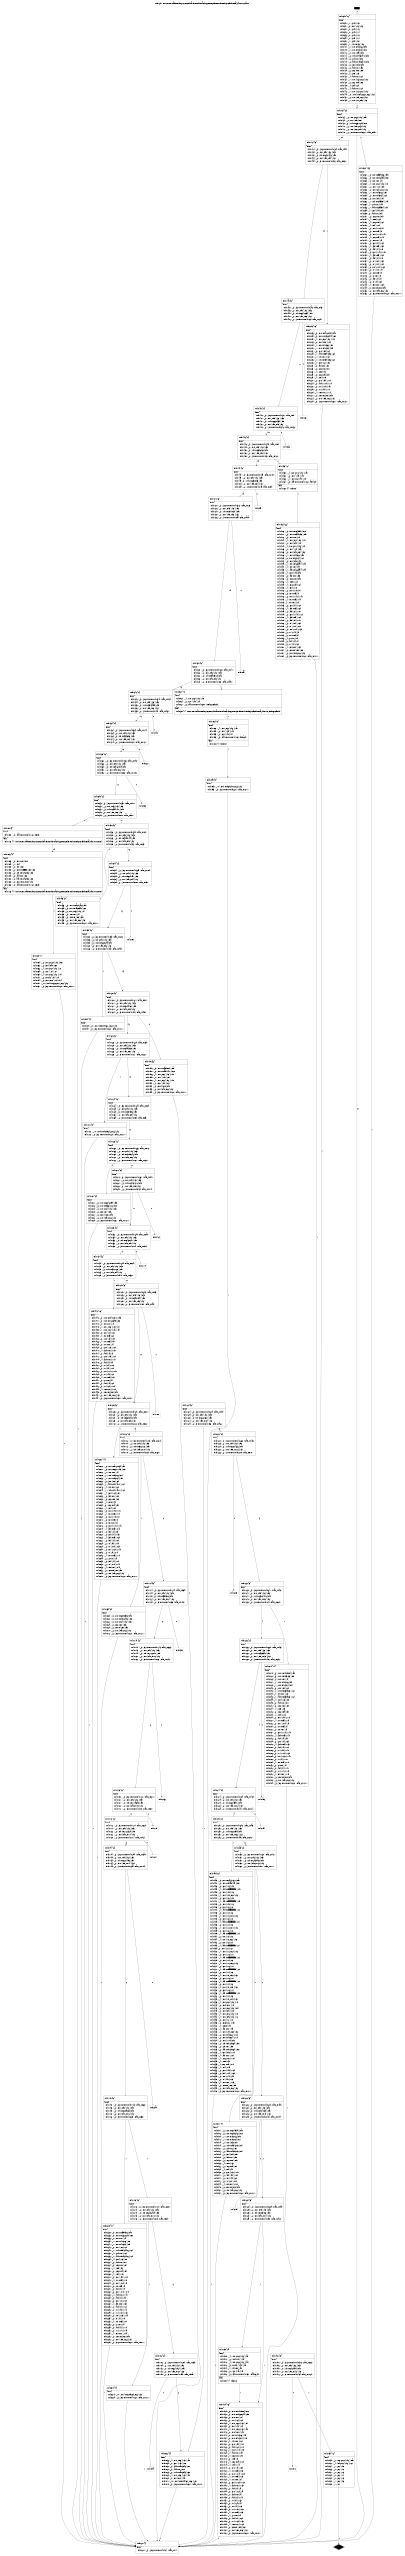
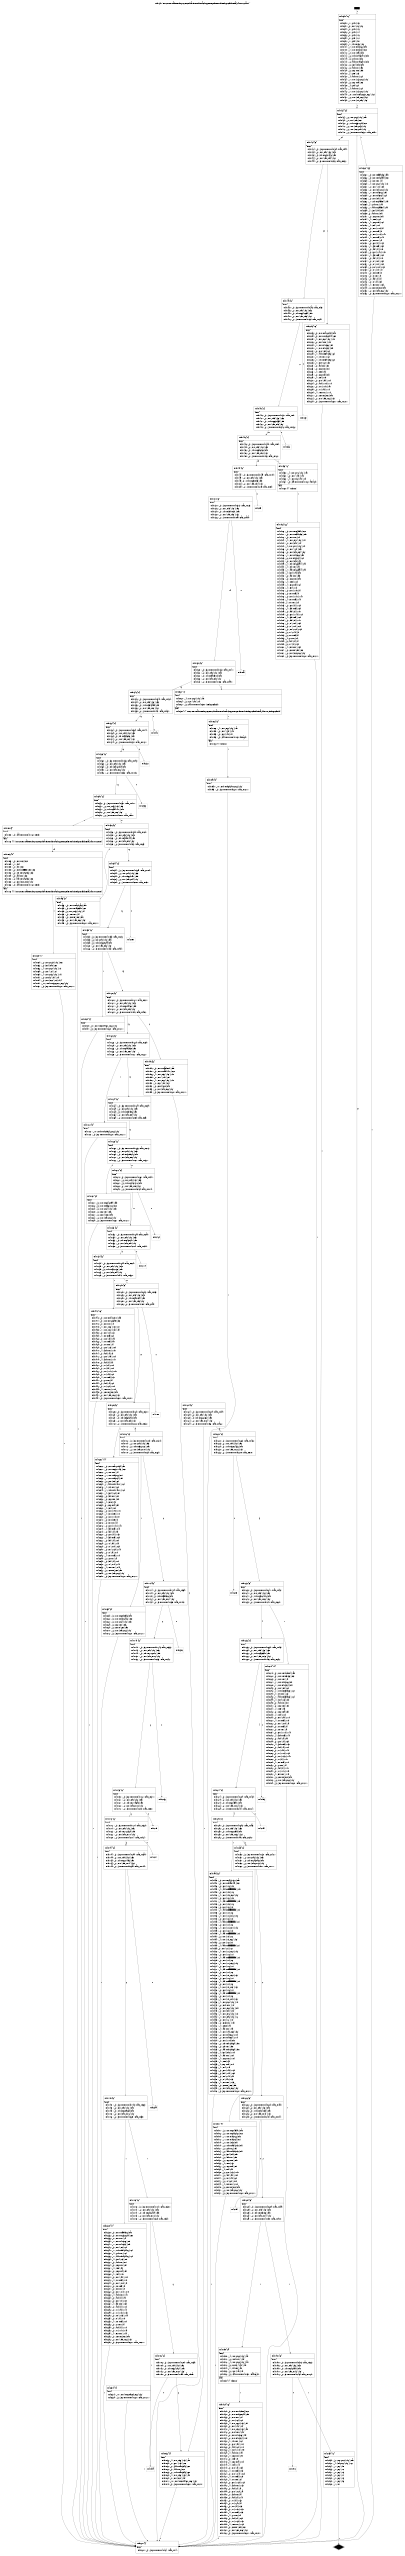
edge "0x4014f4 [28]" -> "0x401510 [28]": removed, label "19"
edge "0x4017cc [28]" -> "0x40231f [15]": now "0x4017cc [28]" -> "0x401fda"
edge "0x4018e4 [28]" -> "0x401d2b [162]": now "0x4018e4 [28]" -> "0x401900 [28]"
